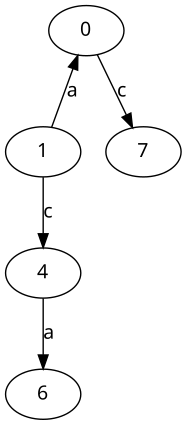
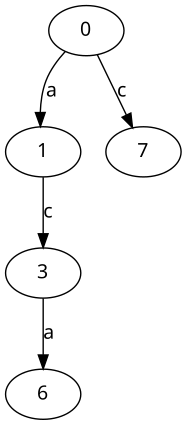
edge "1" -> "0": reversed
node "4": label "4" -> "3"
